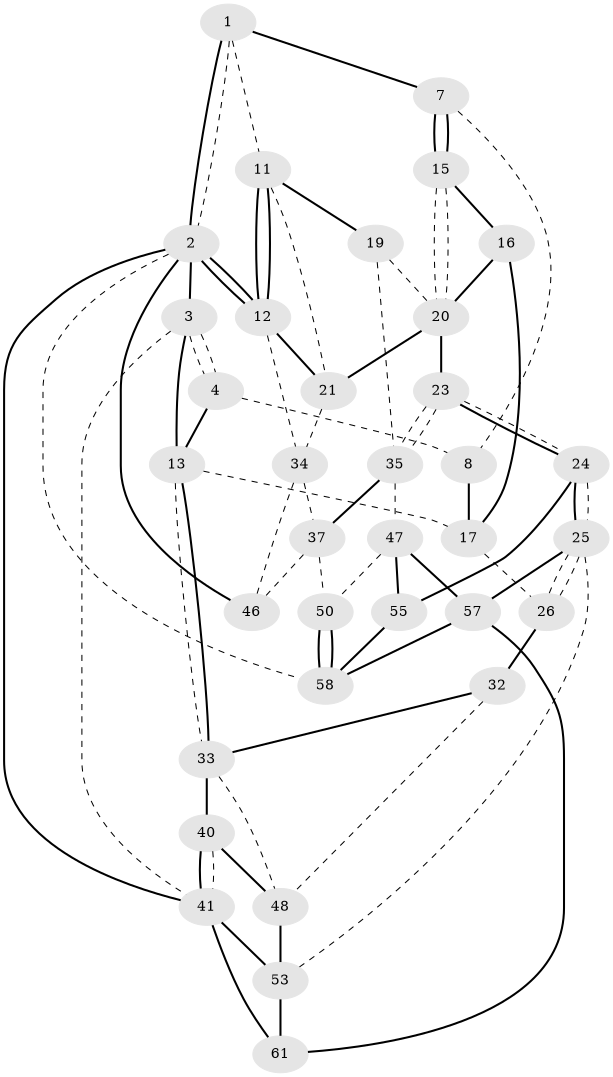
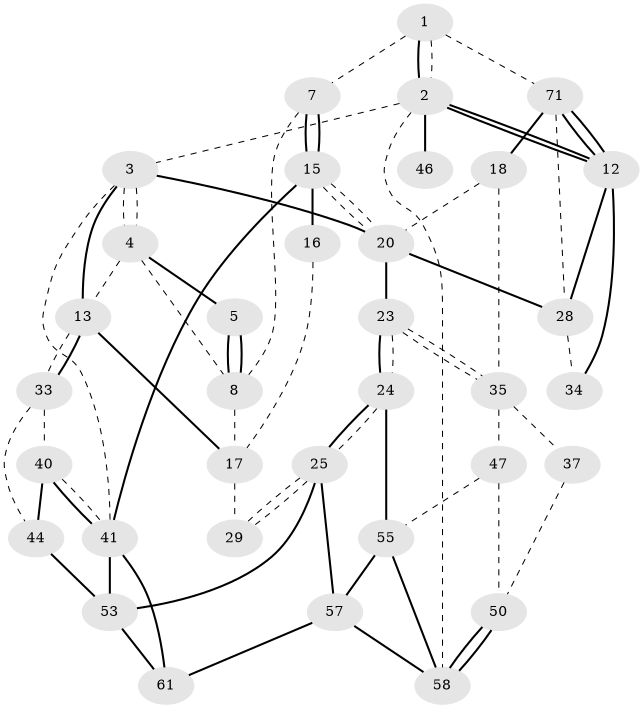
edge "1" -- "7": style bold -> dashed
node "11": label "11" -> "71"
node "19": label "19" -> "18"
edge "16" -- "20": now "3" -- "20"
edge "2" -- "3": style bold -> dashed
node "5": added
edge "12" -- "34": style dashed -> bold
node "21": label "21" -> "28"
edge "16" -- "17": style bold -> dashed
edge "4" -- "13": style bold -> dashed
edge "13" -- "17": style dashed -> bold
edge "35" -- "37": style bold -> dashed
edge "34" -- "37": removed
edge "8" -- "17": style bold -> dashed
edge "34" -- "46": removed
edge "37" -- "46": removed
edge "47" -- "55": style bold -> dashed
edge "47" -- "57": now "55" -- "57"
edge "2" -- "41": now "15" -- "41"
node "26": label "26" -> "29"
node "32": removed
edge "25" -- "53": style dashed -> bold
edge "33" -- "40": style bold -> dashed
node "48": label "48" -> "44"
